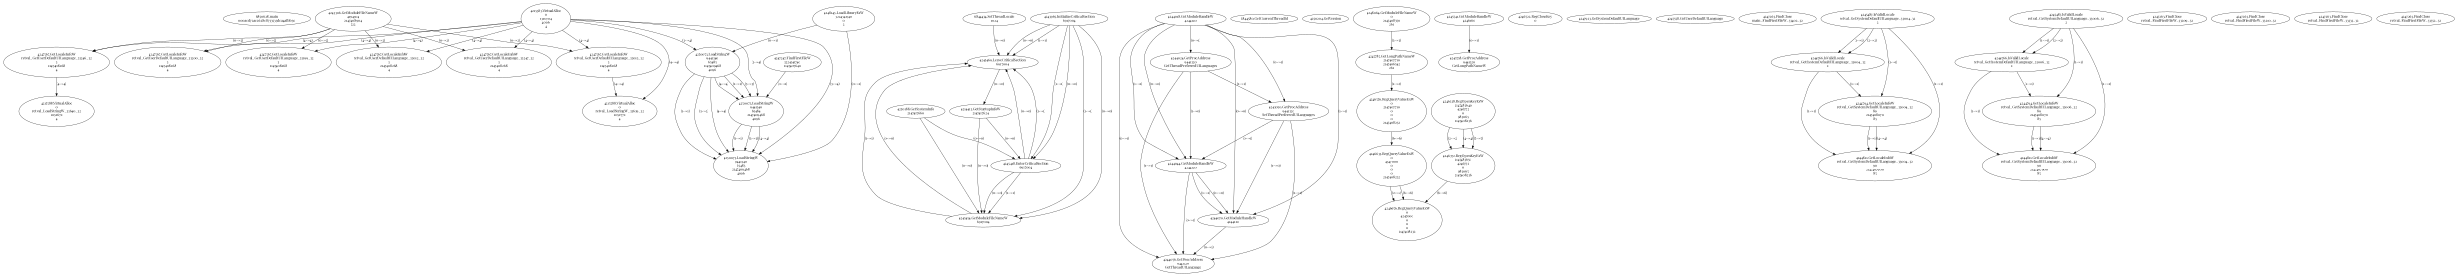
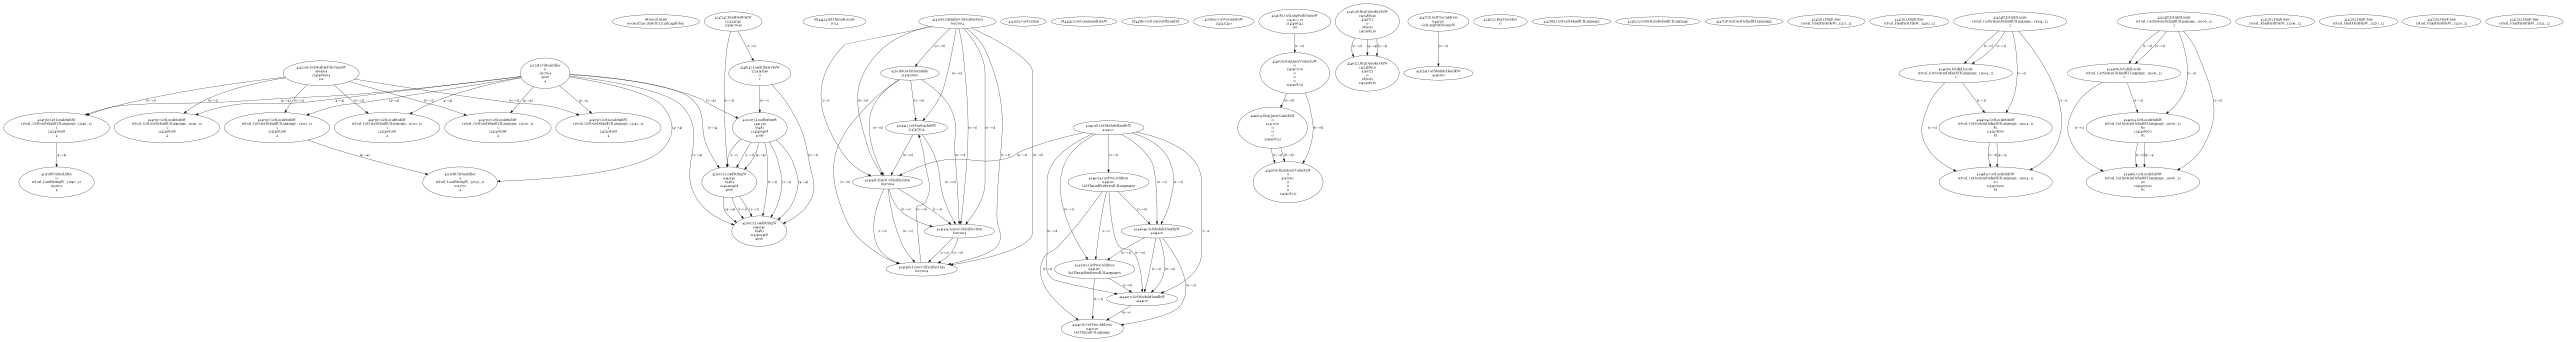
node "4250204.GetVersion": removed
node "4248064.GetModuleFileNameW 0 2147408370 261": removed
node "4247263.FindClose main_FindFirstFileW_33402_32": label "4247263.FindClose main_FindFirstFileW_33402_32" -> "4247263.FindClose retval_FindFirstFileW_33402_32"
node "4247263.FindClose retval_FindFirstFileW_33352_32": removed
node "4243979.GetVersion": added
node "6844540.GetCommandLineW": added
node "4276690.GetVersionExW 2147417420": added
node "4247883.GetUserDefaultUILanguage": added
node "4247263.FindClose retval_FindFirstFileW_33371_32": added
node "4247263.FindClose retval_FindFirstFileW_33370_32": added
edge "4245741.GetModuleHandleW 4246160" -> "4245758.GetProcAddress 9441320 GetLongPathNameW": reversed
edge "6844434.SetThreadLocale 1024" -> "4245469.LeaveCriticalSection 6917004": now "4250188.GetSystemInfo 2147417660" -> "4245469.LeaveCriticalSection 6917004"
edge "4247247.FindFirstFileW 3224341740 2147407640" -> "4248145.LoadLibraryExW 3224341740 0 2": added, label "(1-->1)"
edge "4243965.InitializeCriticalSection 6917004" -> "4250188.GetSystemInfo 2147417660": added, label "(0-->0)"
edge "4243965.InitializeCriticalSection 6917004" -> "4214413.GetStartupInfoW 2147417624": added, label "(0-->0)"
edge "4250188.GetSystemInfo 2147417660" -> "4214413.GetStartupInfoW 2147417624": added, label "(0-->0)"
node "4250073.LoadStringW 9441340 65484 2147409468 4096": label "4250073.LoadStringW 9441340 65484 2147409468 4096" -> "4250073.LoadStringW 9441340 65484 2149409468 4096"
edge "4244018.GetModuleHandleW 4244120" -> "4244076.GetProcAddress 9441320 GetThreadUILanguage": now "4244018.GetModuleHandleW 4244120" -> "4245418.EnterCriticalSection 6917004"
edge "4243050.GetProcAddress 9441320 SetThreadPreferredUILanguages" -> "4244044.GetModuleHandleW 4244120": reversed
node "4246635.RegQueryValueExW 0 4347000 0 0 0 2147408232": label "4246635.RegQueryValueExW 0 4347000 0 0 0 2147408232" -> "4246635.RegQueryValueExW 0 4247000 0 0 0 2147408232"
edge "4246372.RegOpenKeyExW 2147483650 4246772 0 983065 2147408236" -> "4246676.RegQueryValueExW 0 4247000 0 0 0 2147408232": now "4246556.RegQueryValueExW 0 2147407710 0 0 0 2147408232" -> "4246676.RegQueryValueExW 0 4247000 0 0 0 2147408232"
node "4245454.GetModuleFileNameW 6917004": label "4245454.GetModuleFileNameW 6917004" -> "4245454.LeaveCriticalSection 6917004"
edge "4244024.GetProcAddress 9441320 GetThreadPreferredUILanguages" -> "4244070.GetModuleHandleW 4244120": added, label "(1-->0)"
